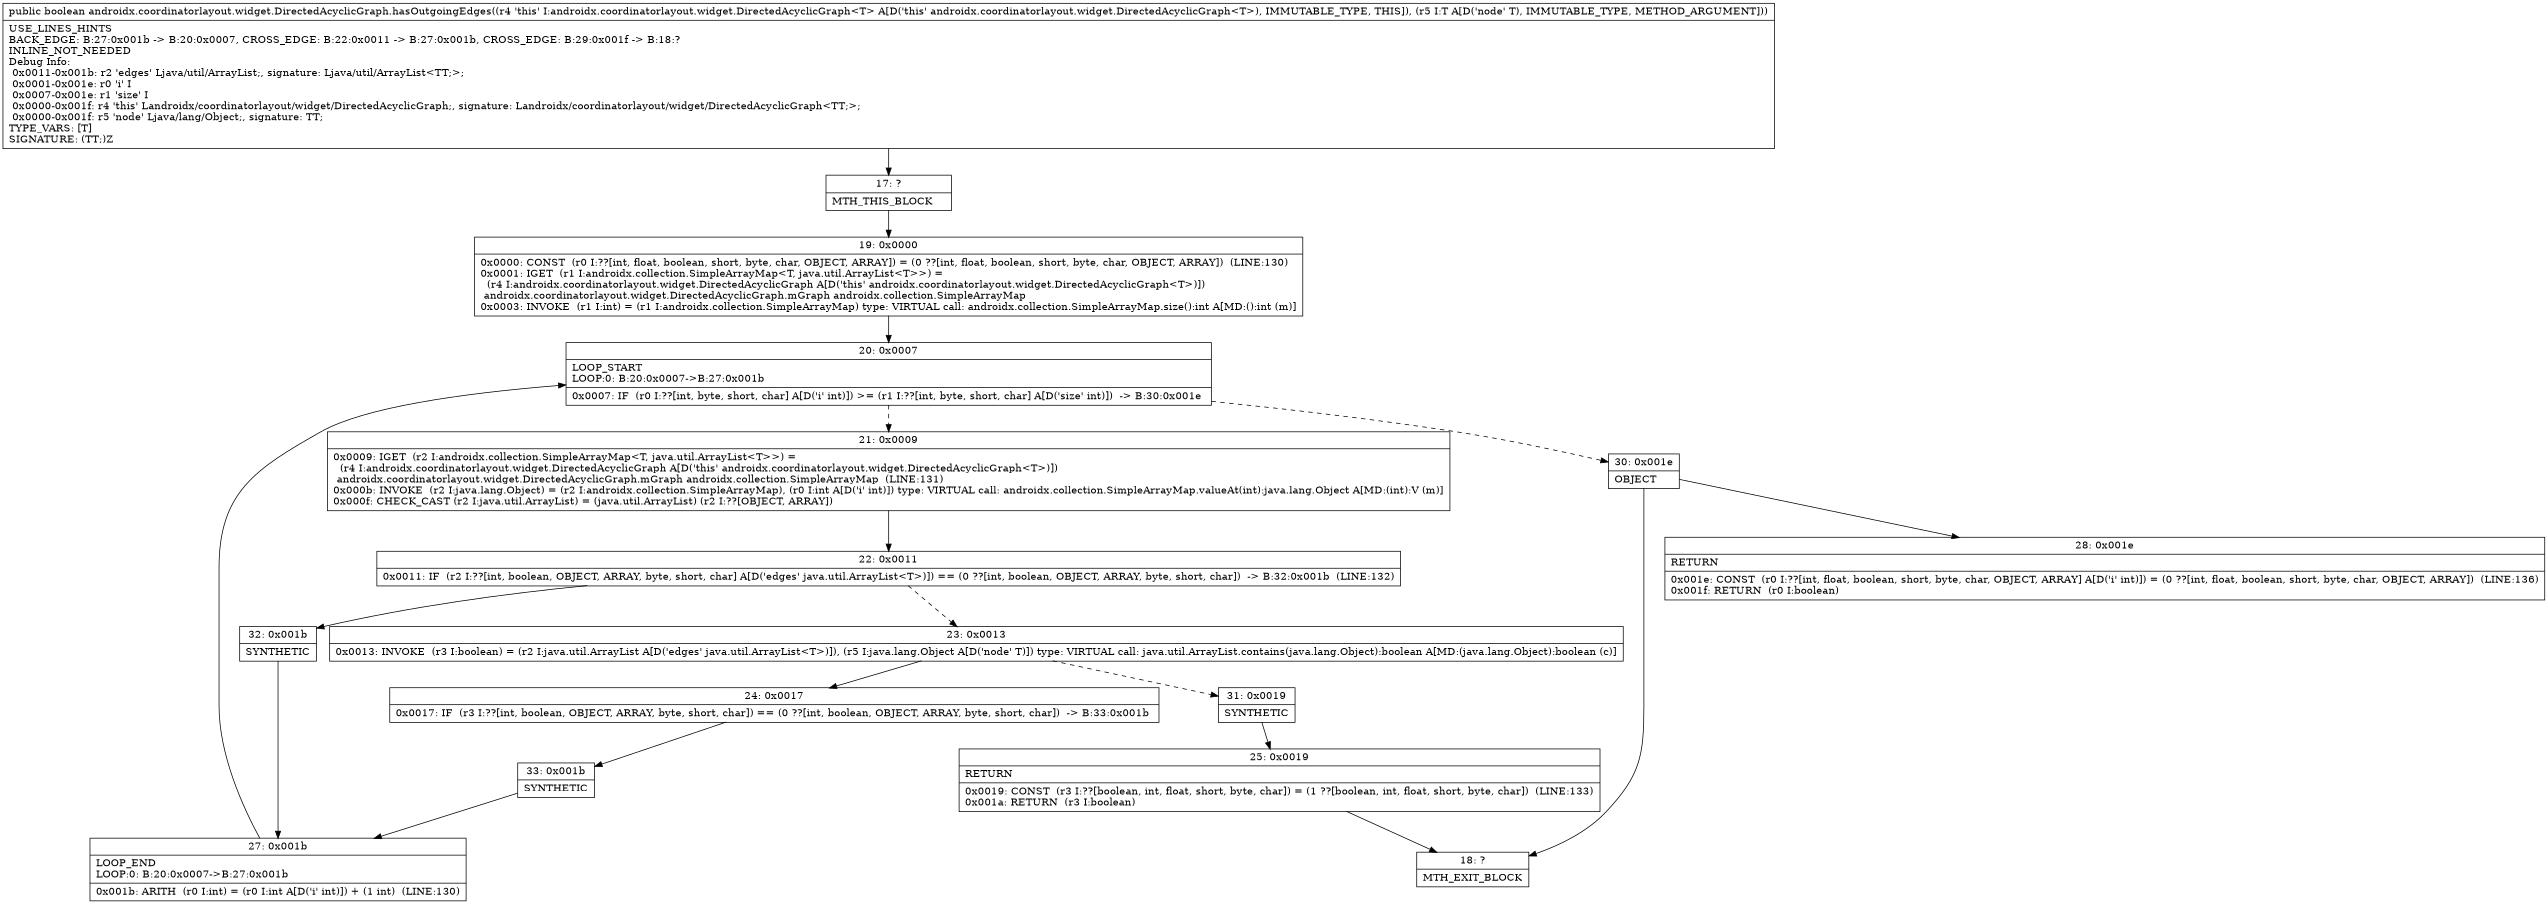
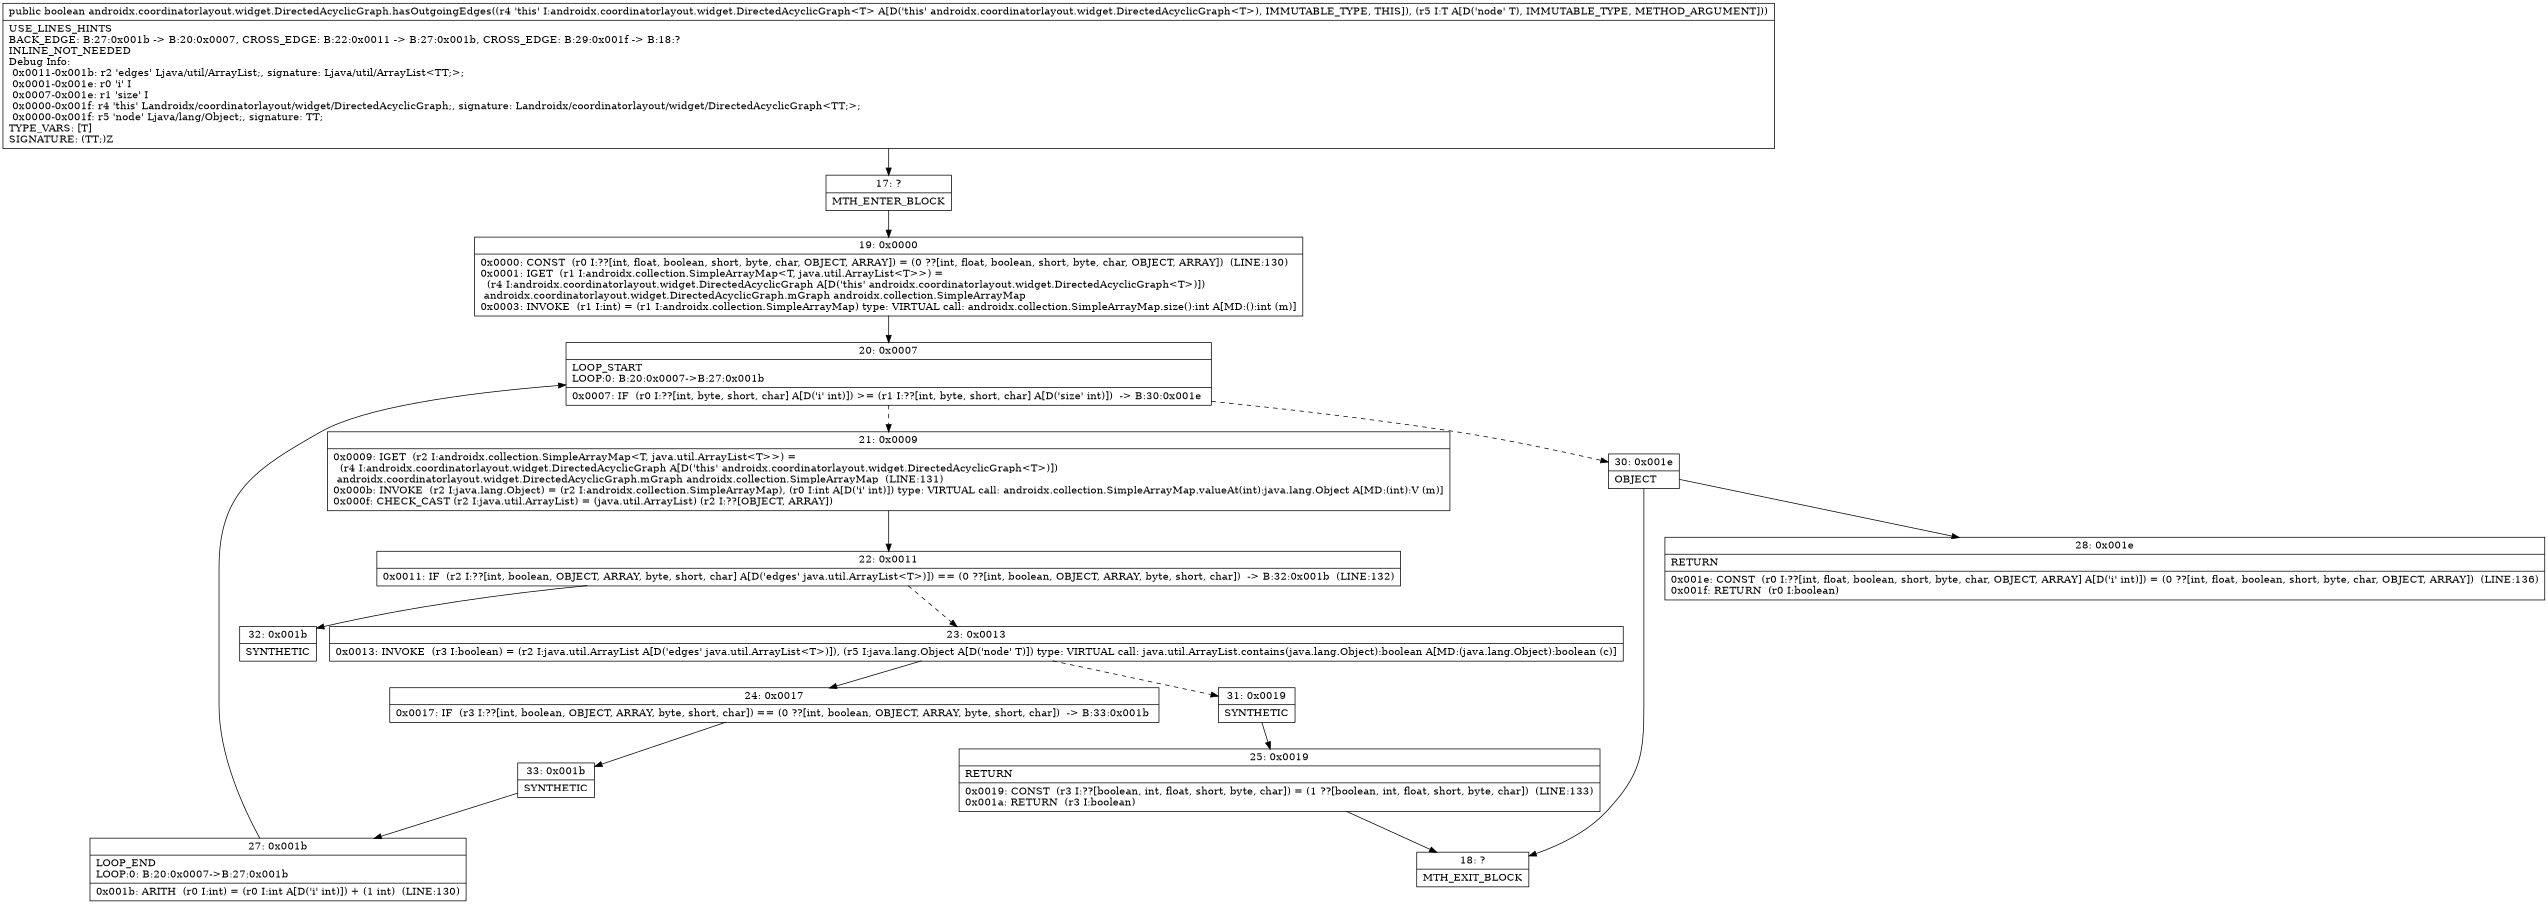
node "17: ?": text "MTH_THIS_BLOCK" -> "MTH_ENTER_BLOCK"
edge "32: 0x001b" -> "27: 0x001b": removed
